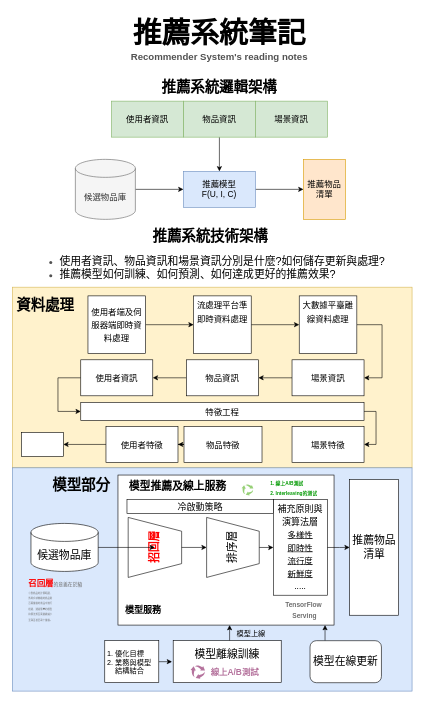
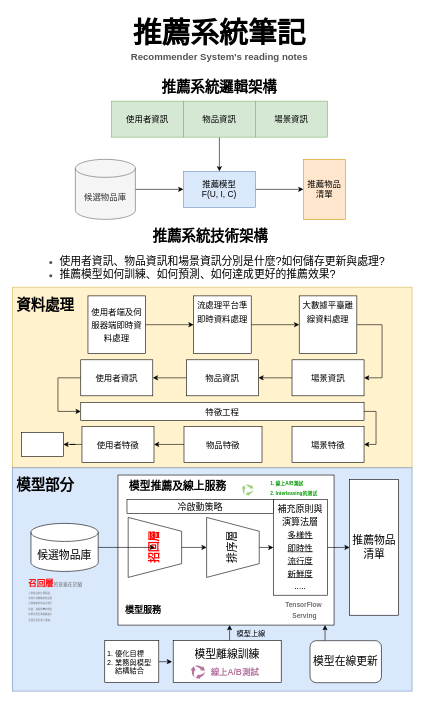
node "使用者特徵": moved (142, 444) -> (118, 444)
node "模型部分": moved (81, 485) -> (45, 485)
